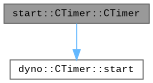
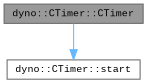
node "start::CTimer::CTimer": label "start::CTimer::CTimer" -> "dyno::CTimer::CTimer"
